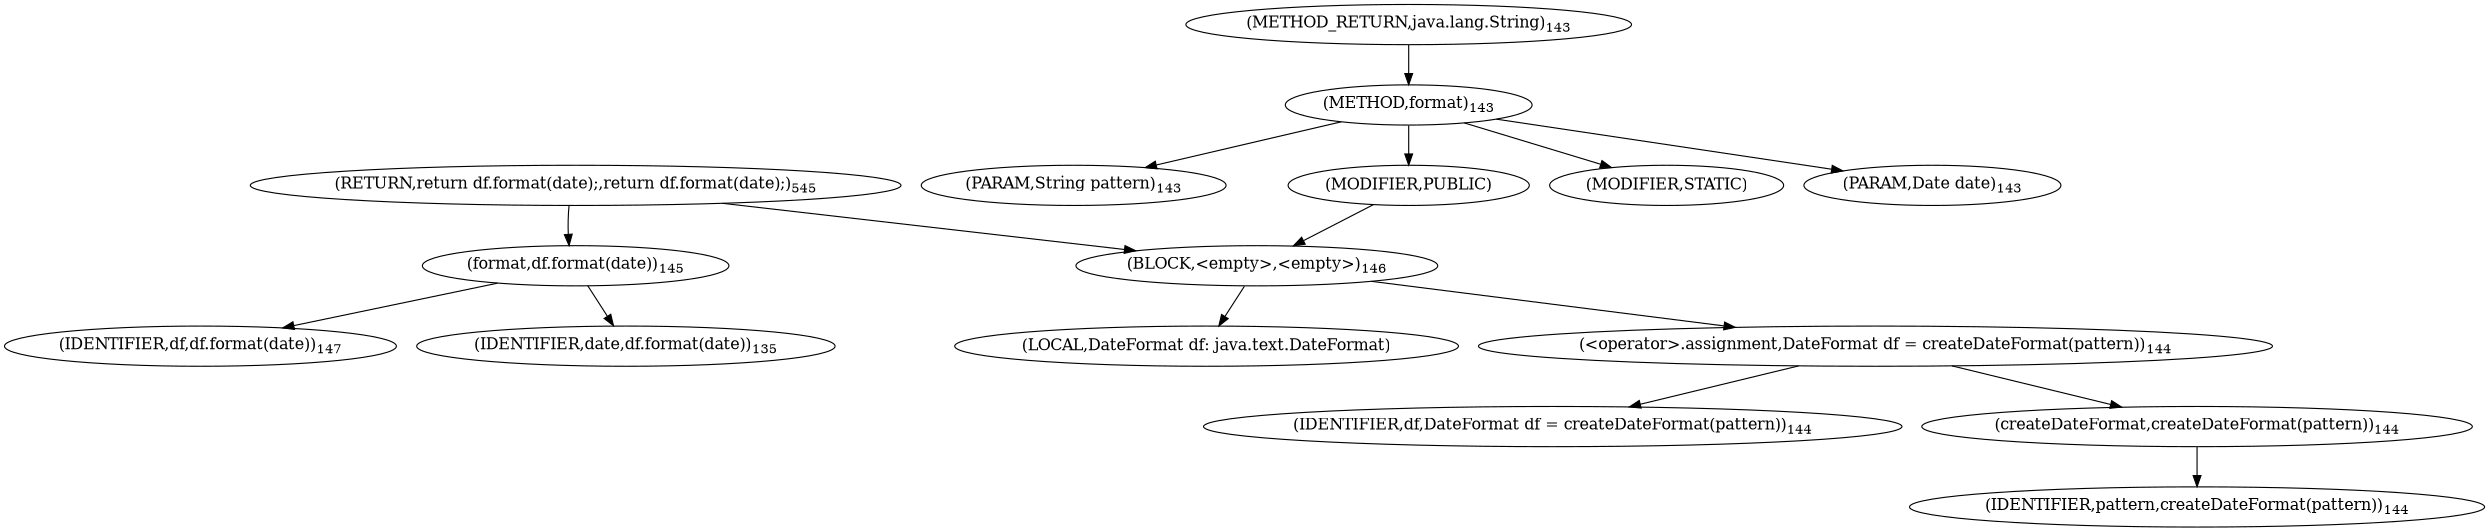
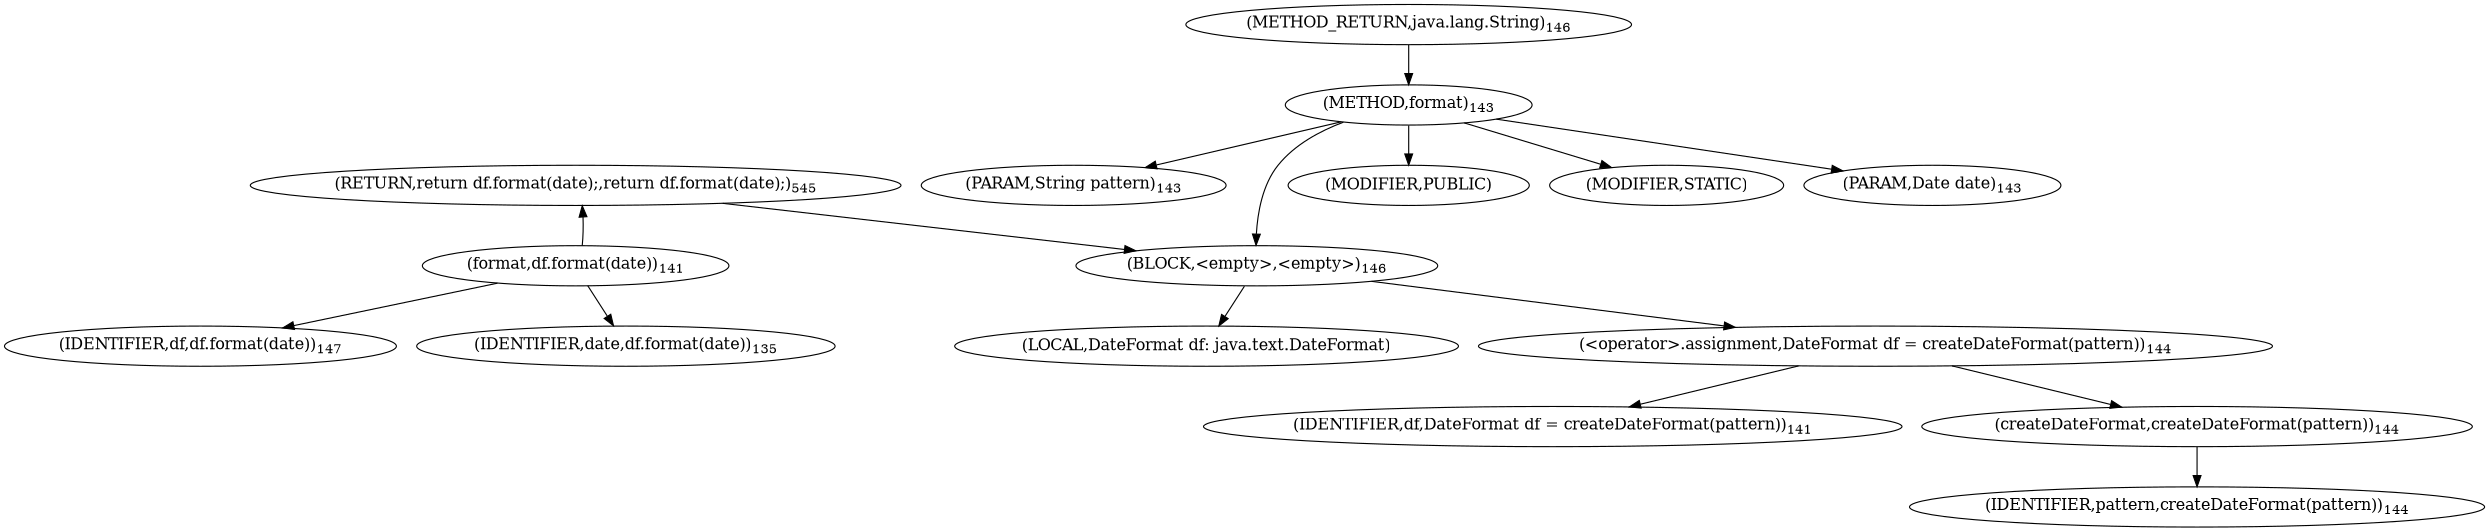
node "(METHOD_RETURN,java.lang.String)": text "143" -> "146"
edge "(RETURN,return df.format(date);,return df.format(date);)" -> "(format,df.format(date))": reversed
edge "(MODIFIER,PUBLIC)" -> "(BLOCK,<empty>,<empty>)": now "(METHOD,format)" -> "(BLOCK,<empty>,<empty>)"
node "(format,df.format(date))": text "145" -> "141"
node "(IDENTIFIER,df,DateFormat df = createDateFormat(pattern))": text "144" -> "141"
